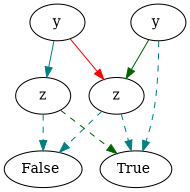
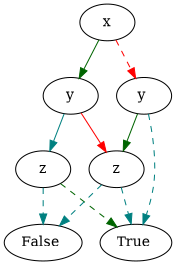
node "x": added
